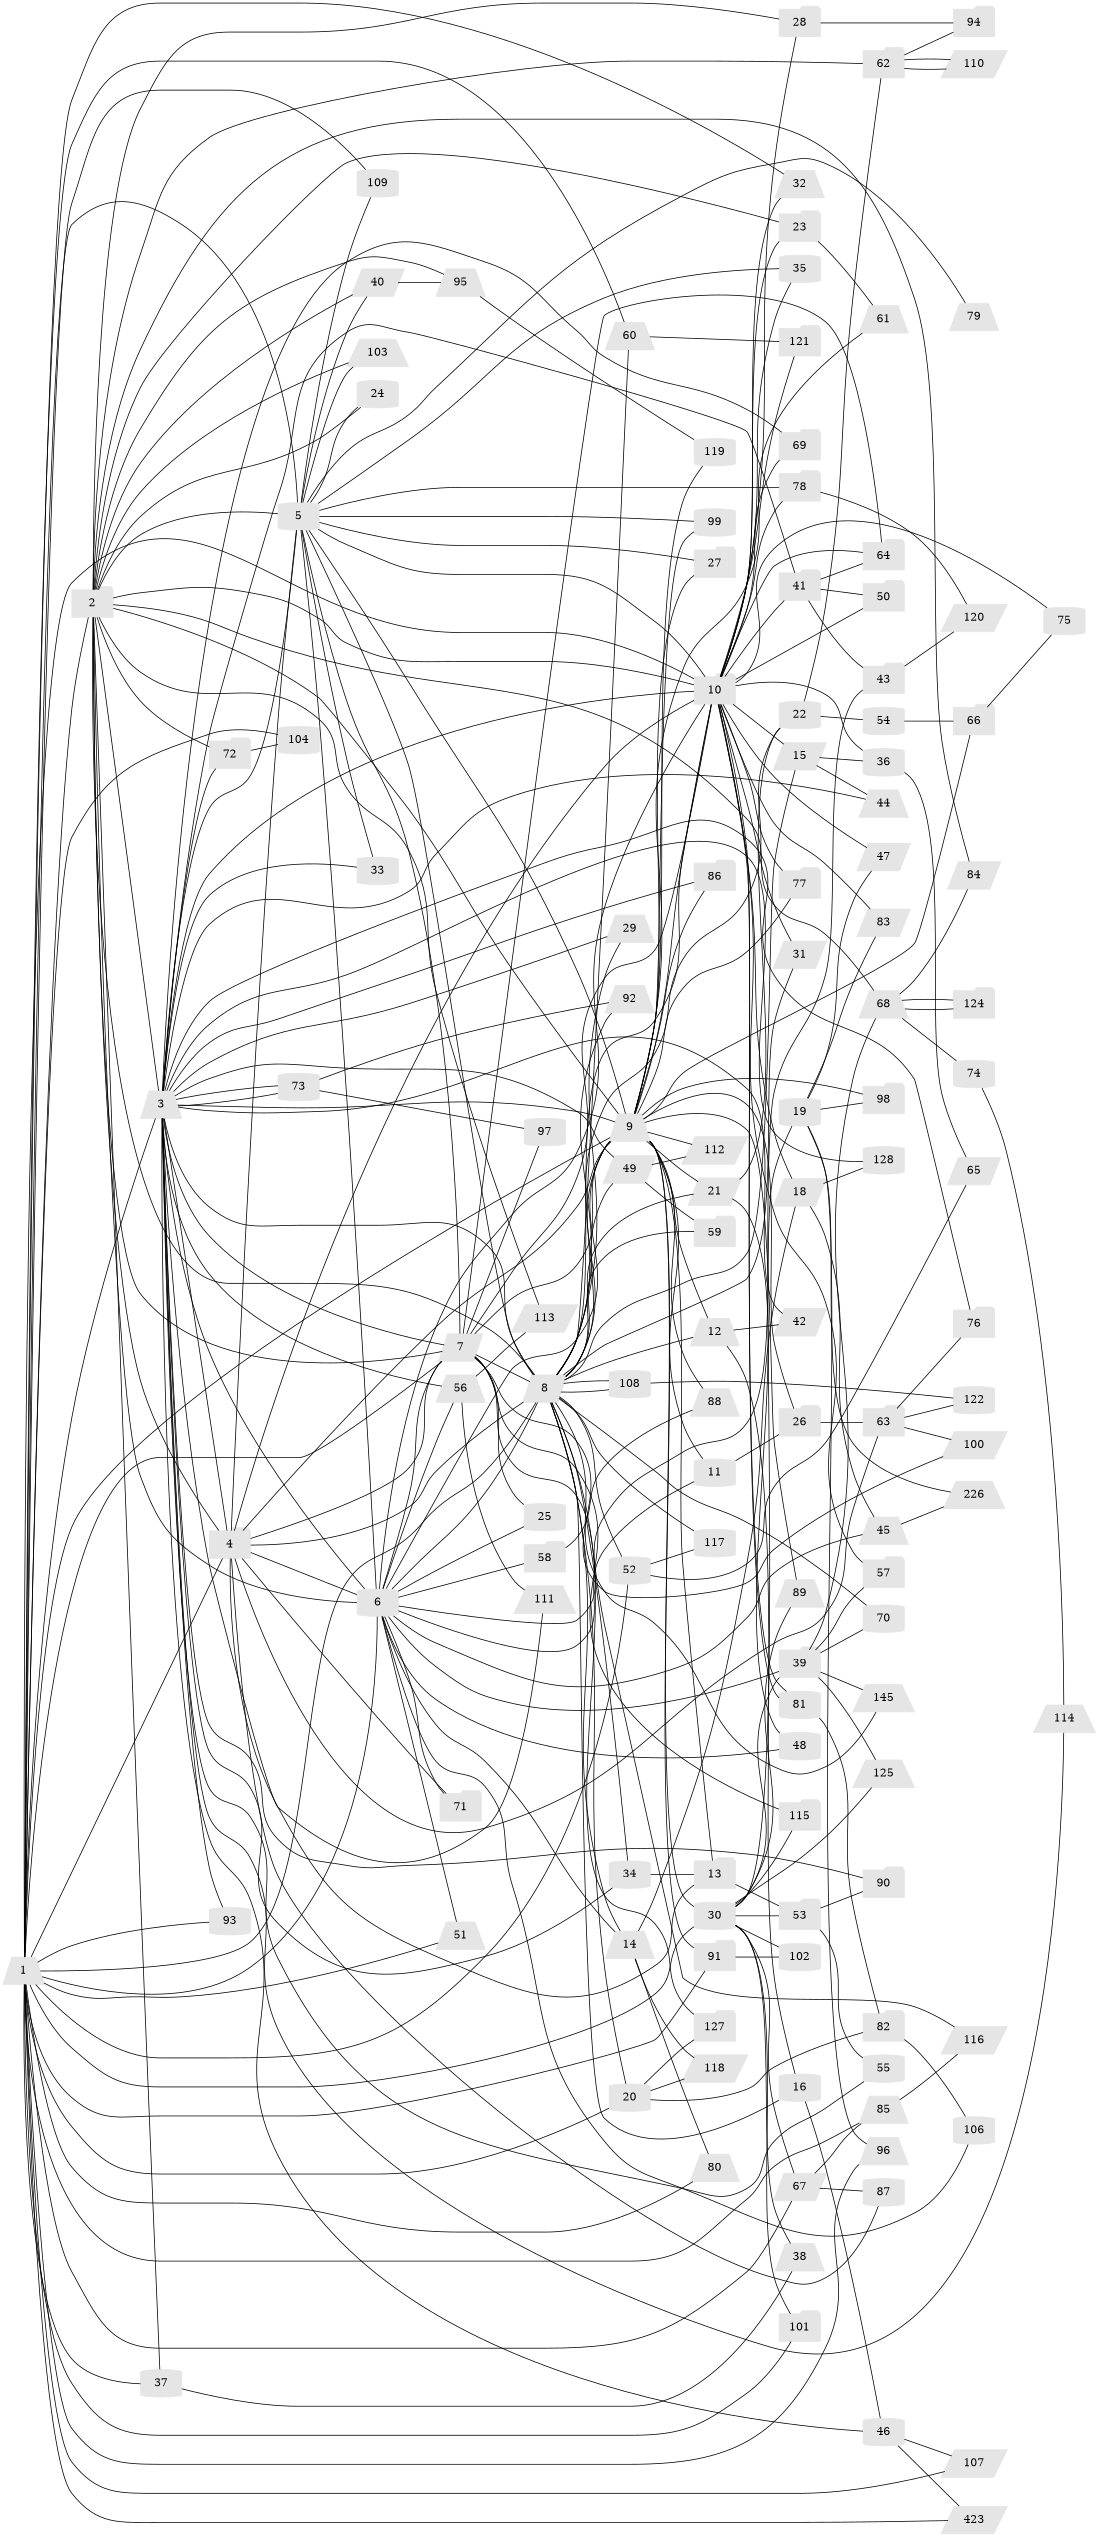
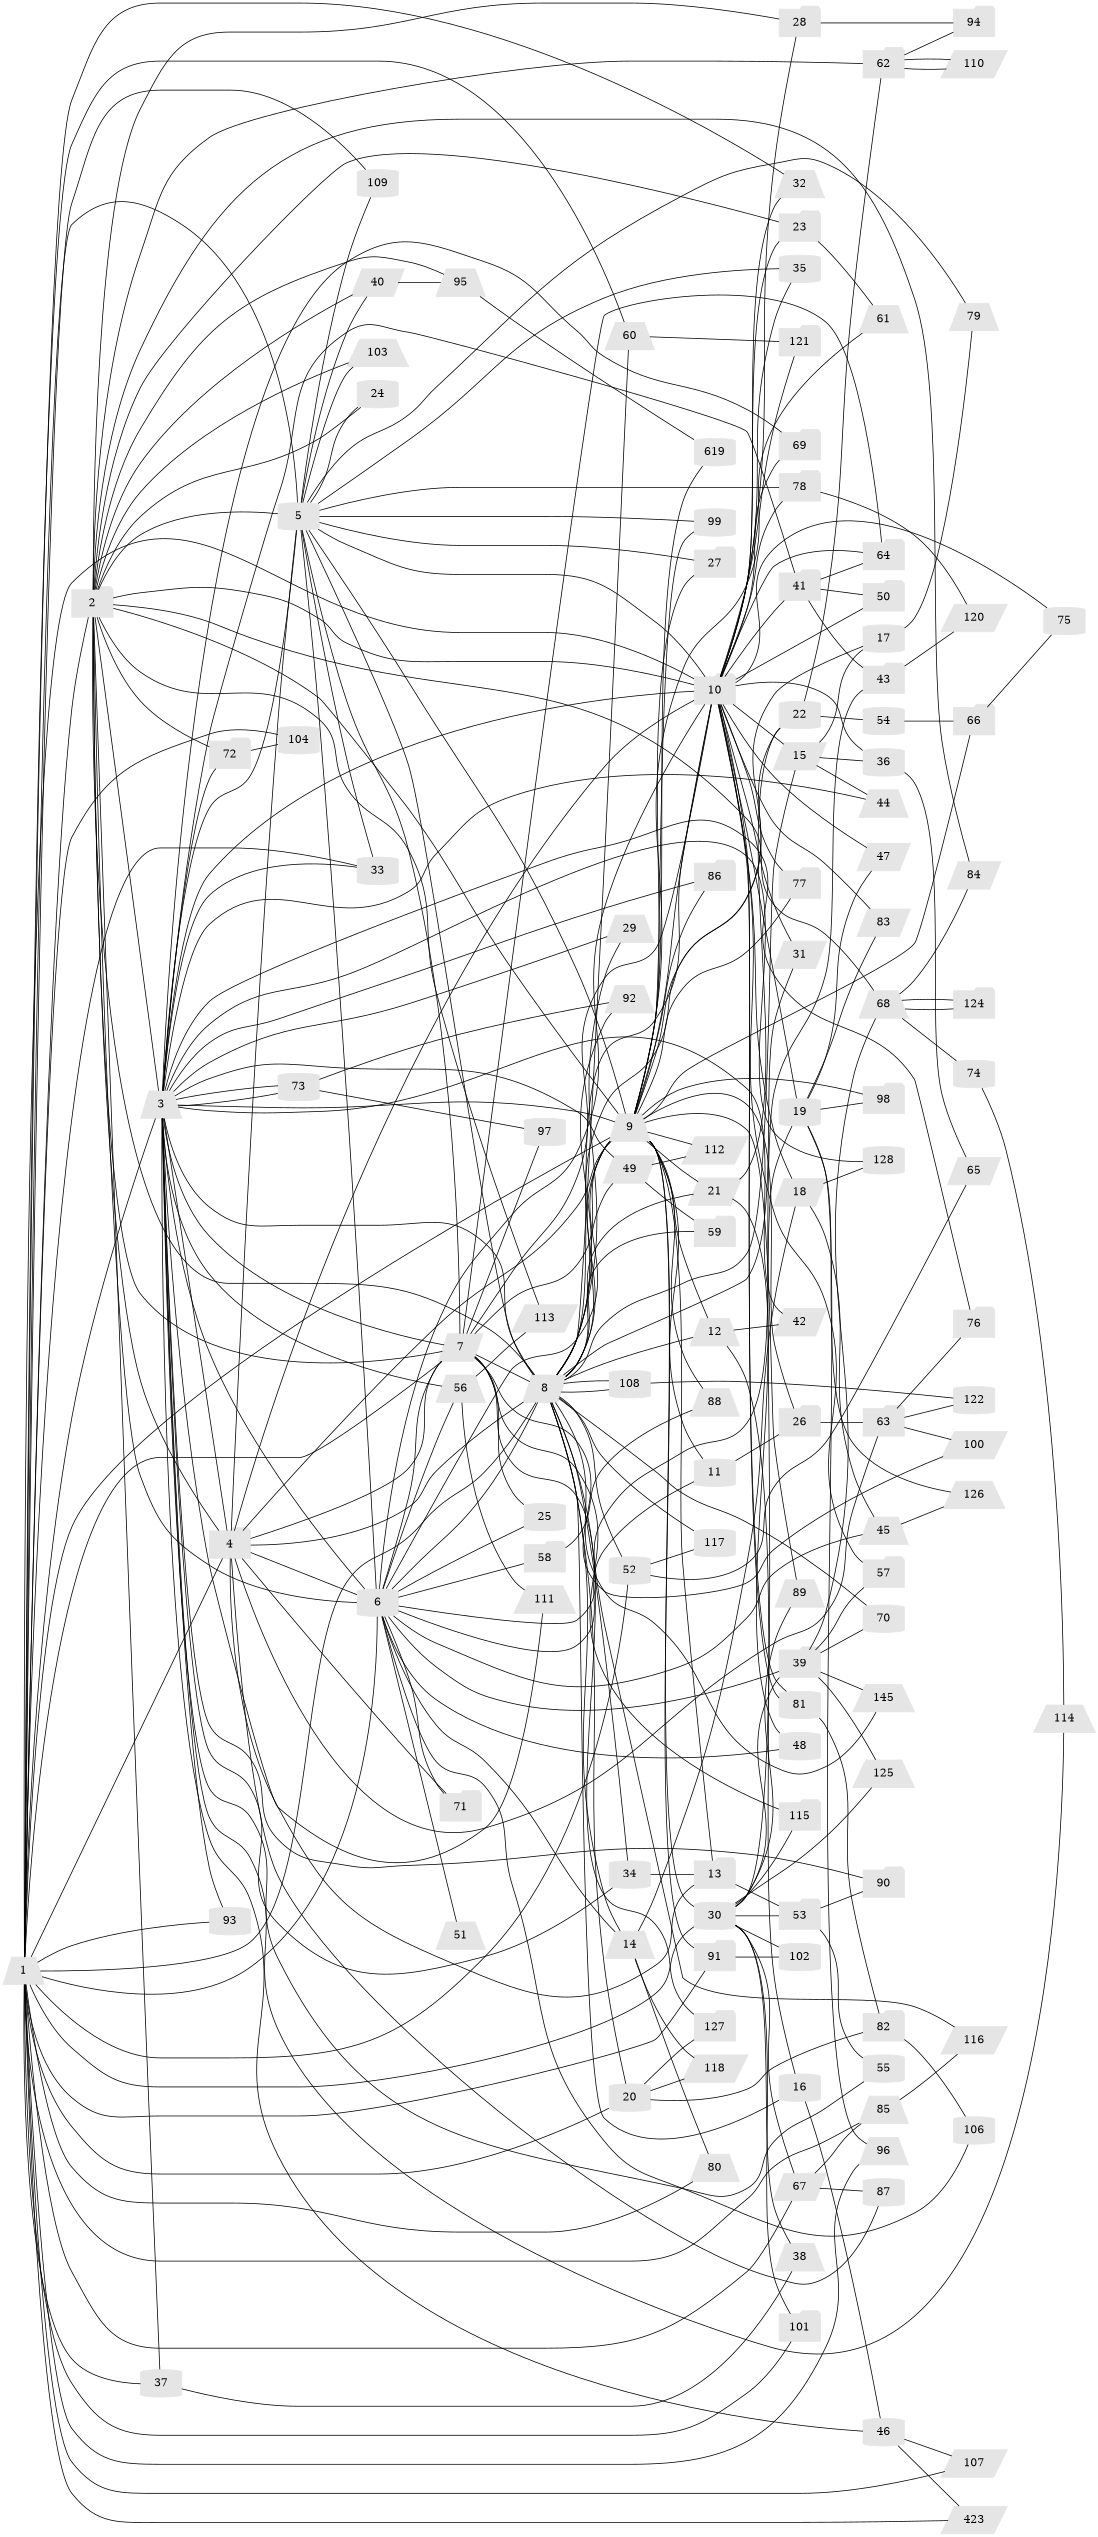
node "119": label "119" -> "619"
node "17": added
edge "10" -- "19": added
node "226": label "226" -> "126"
edge "51" -- "1": now "33" -- "1"
